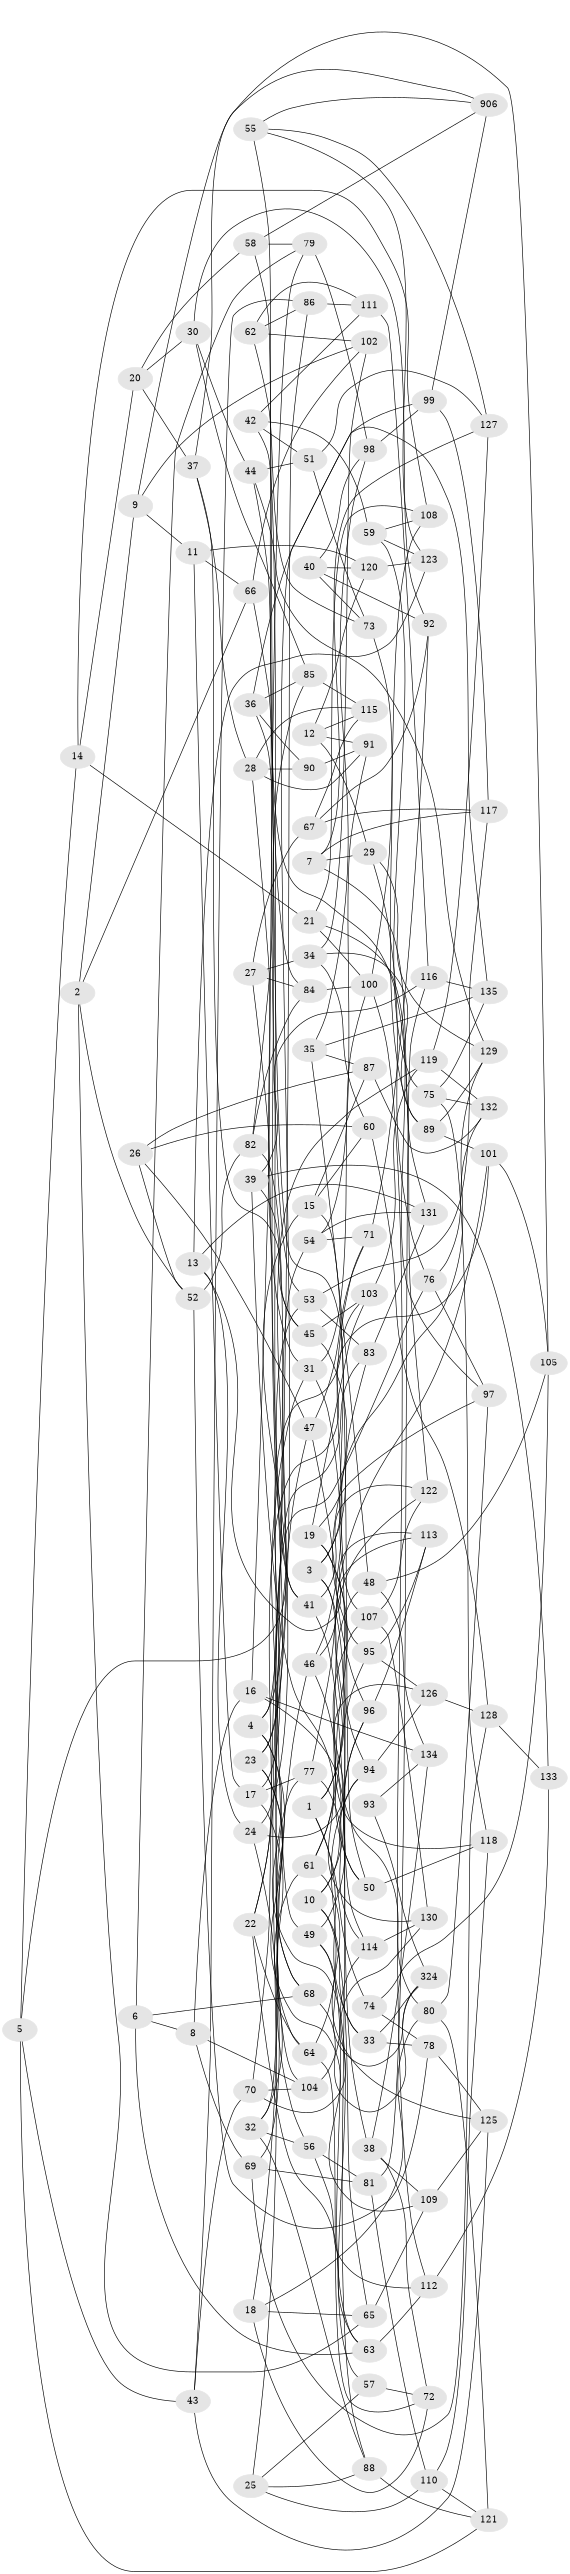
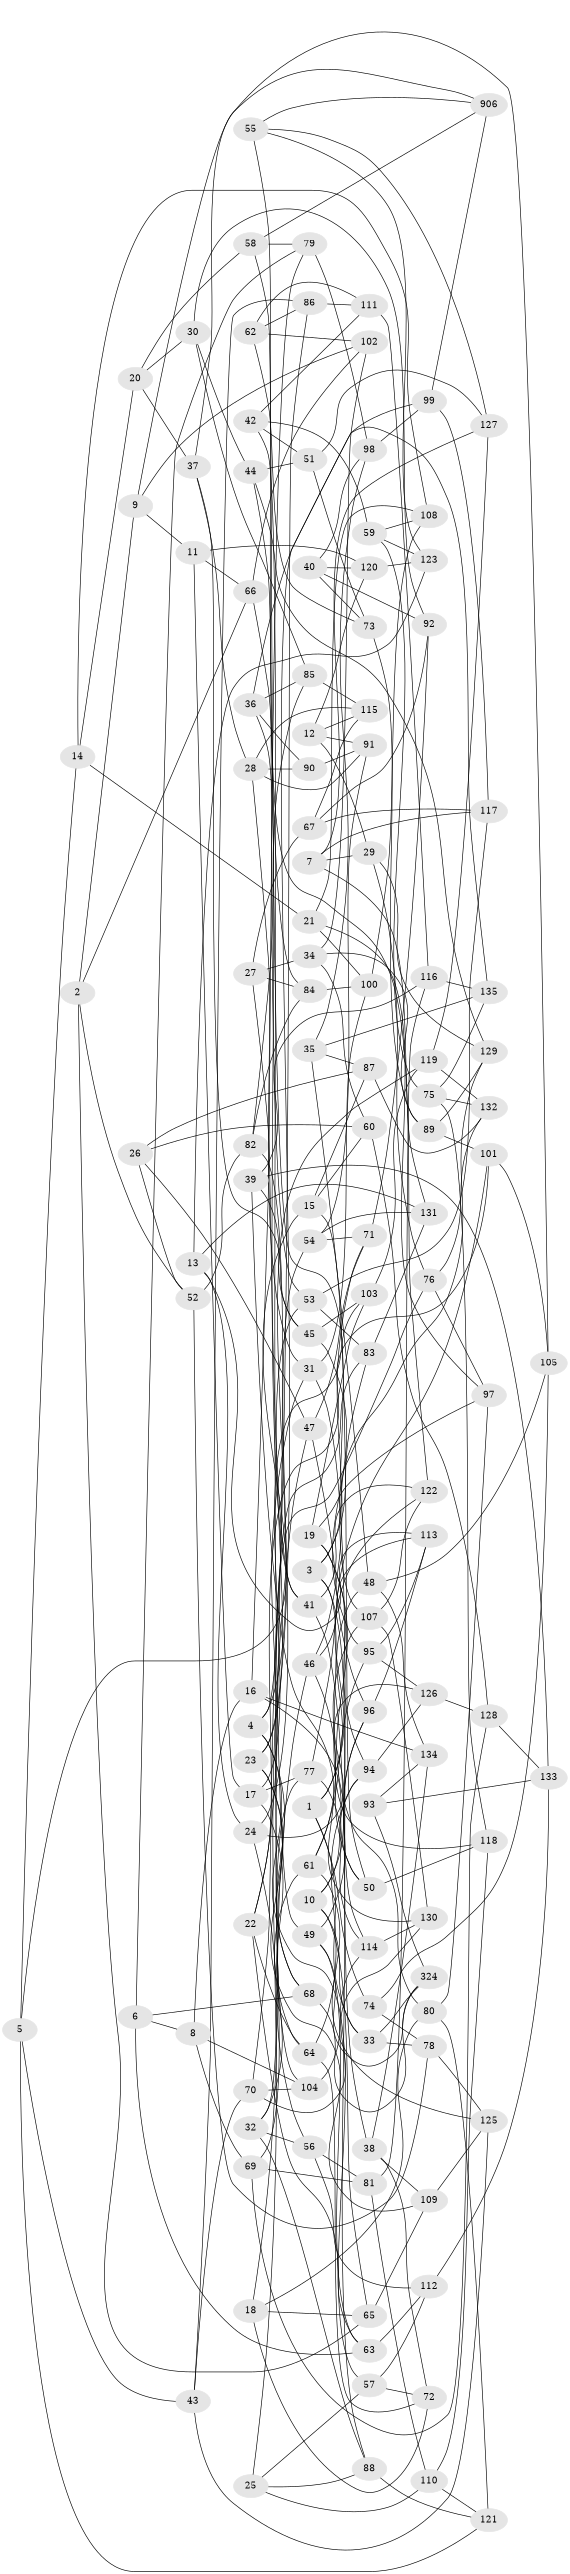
edge "100" -- "112": now "57" -- "112"
edge "133" -- "93": added
